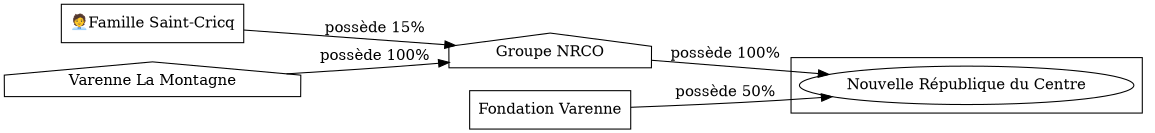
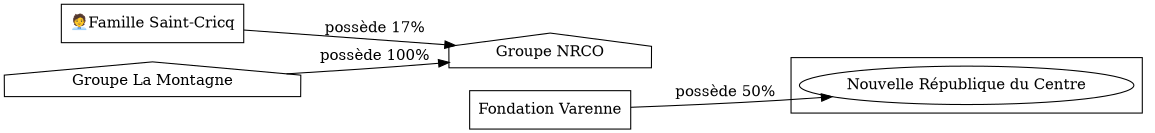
edge "🧑‍💼Famille Saint-Cricq" -> "Groupe NRCO": label "possède 15%" -> "possède 17%"
edge "Groupe NRCO" -> "Nouvelle République du Centre": removed, label "possède 100%"
node "Varenne La Montagne": label "Varenne La Montagne" -> "Groupe La Montagne"
